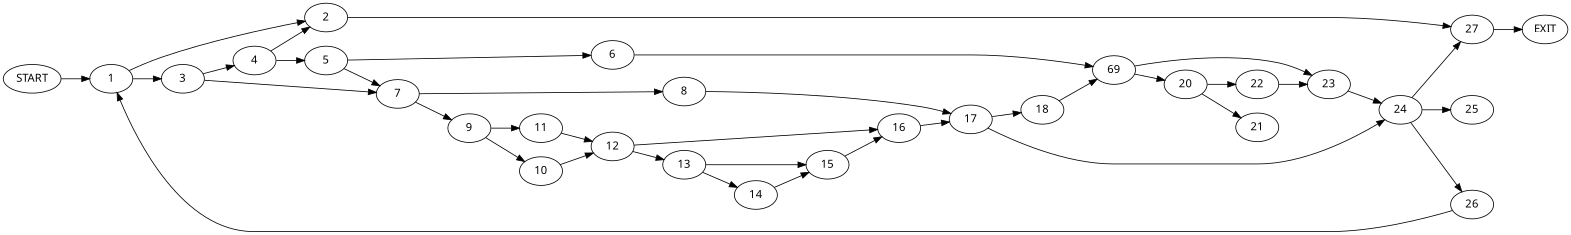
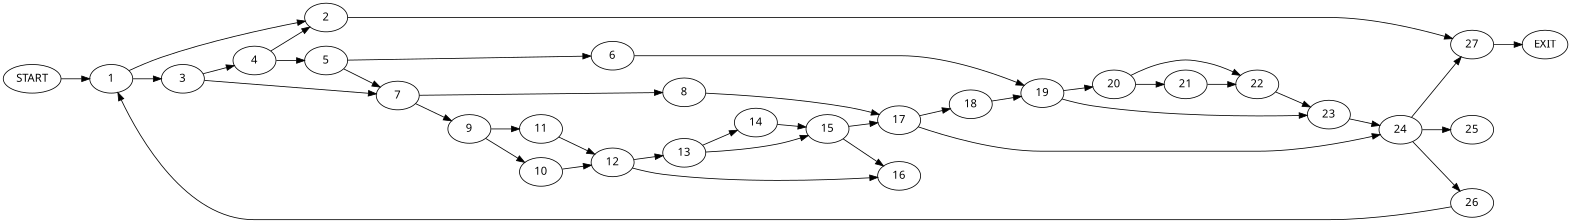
node "69": label "69" -> "19"
edge "21" -> "22": added
edge "16" -> "17": now "15" -> "17"
